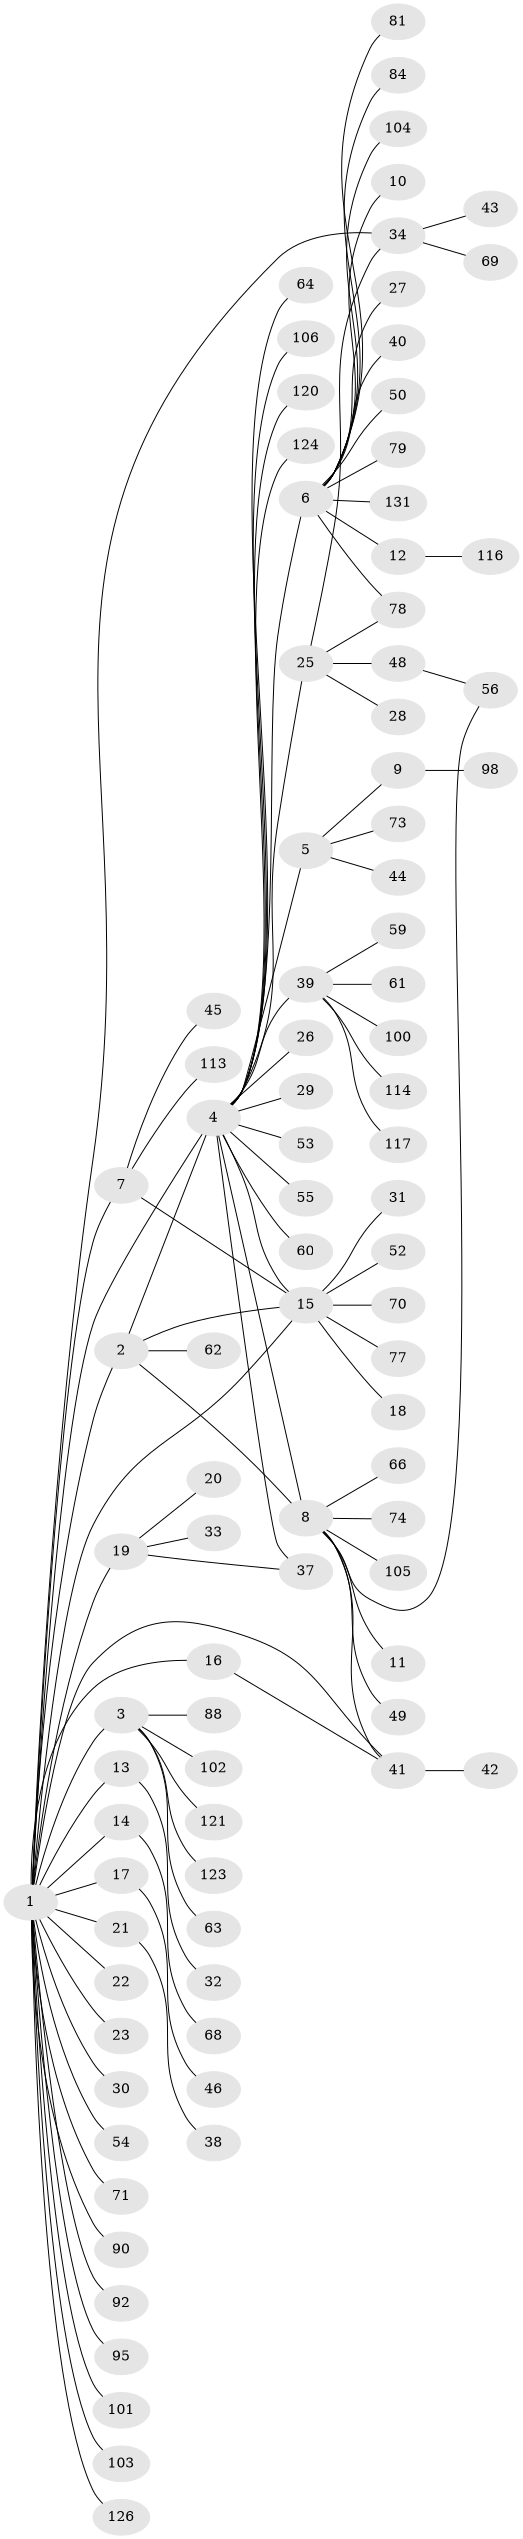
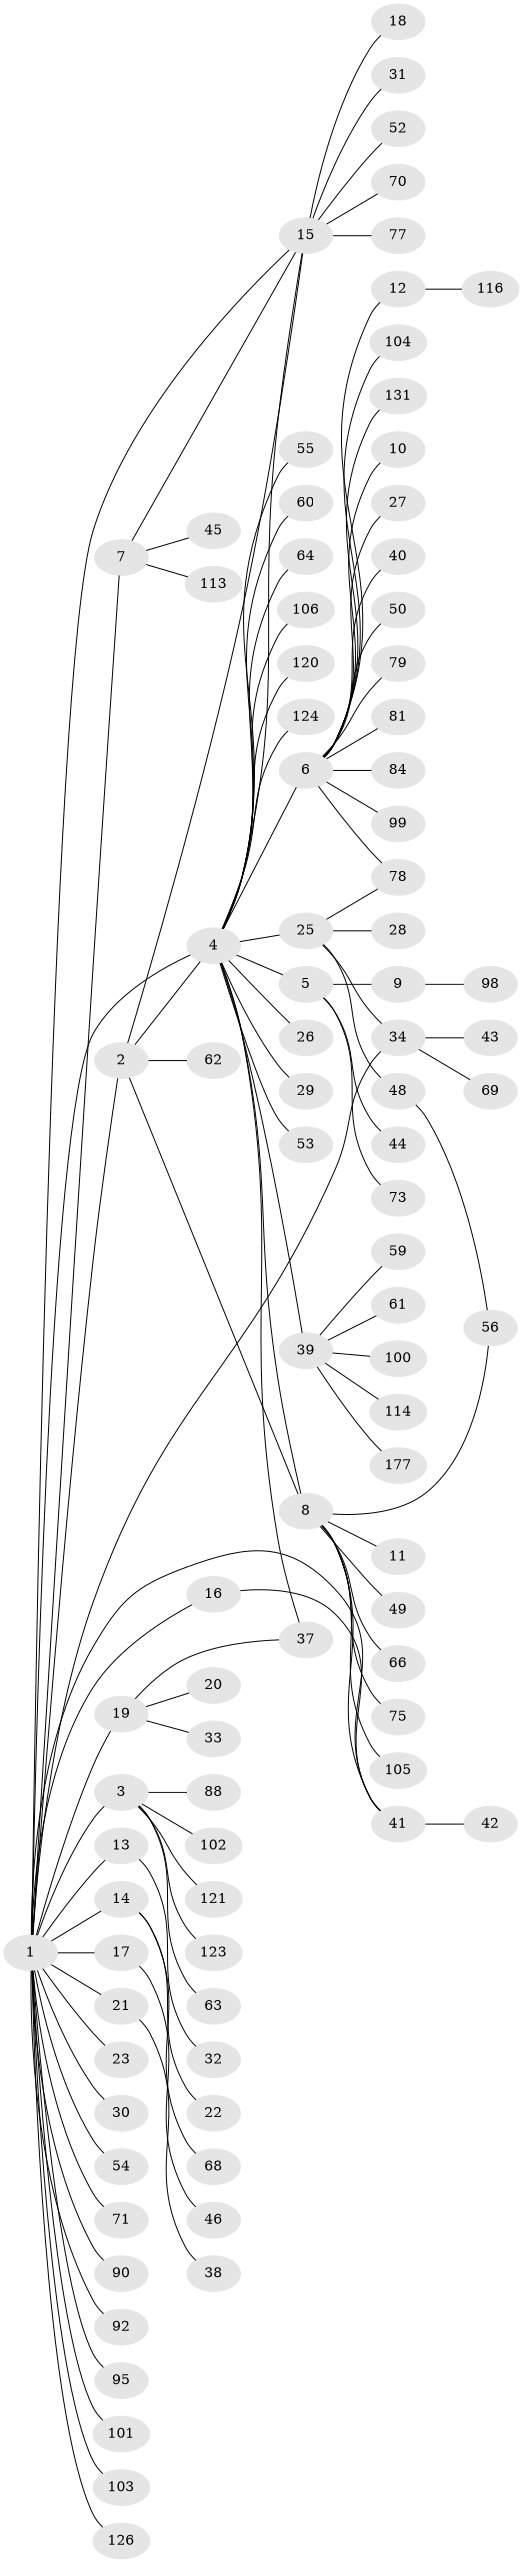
node "99": added
node "117": label "117" -> "177"
node "74": label "74" -> "75"
edge "1" -- "22": now "14" -- "22"
